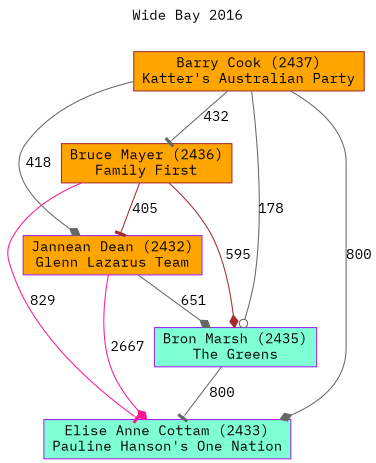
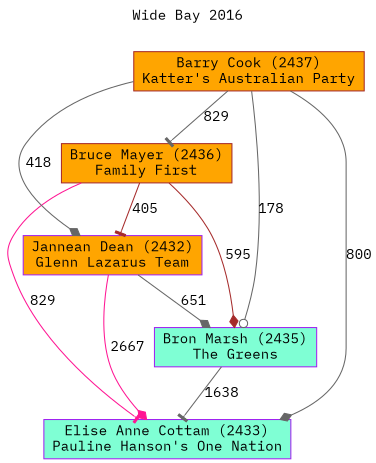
edge "Barry Cook (2437) Katter's Australian Party" -> "Bruce Mayer (2436) Family First": label "432" -> "829"
edge "Bron Marsh (2435) The Greens" -> "Elise Anne Cottam (2433) Pauline Hanson's One Nation": label "800" -> "1638"
